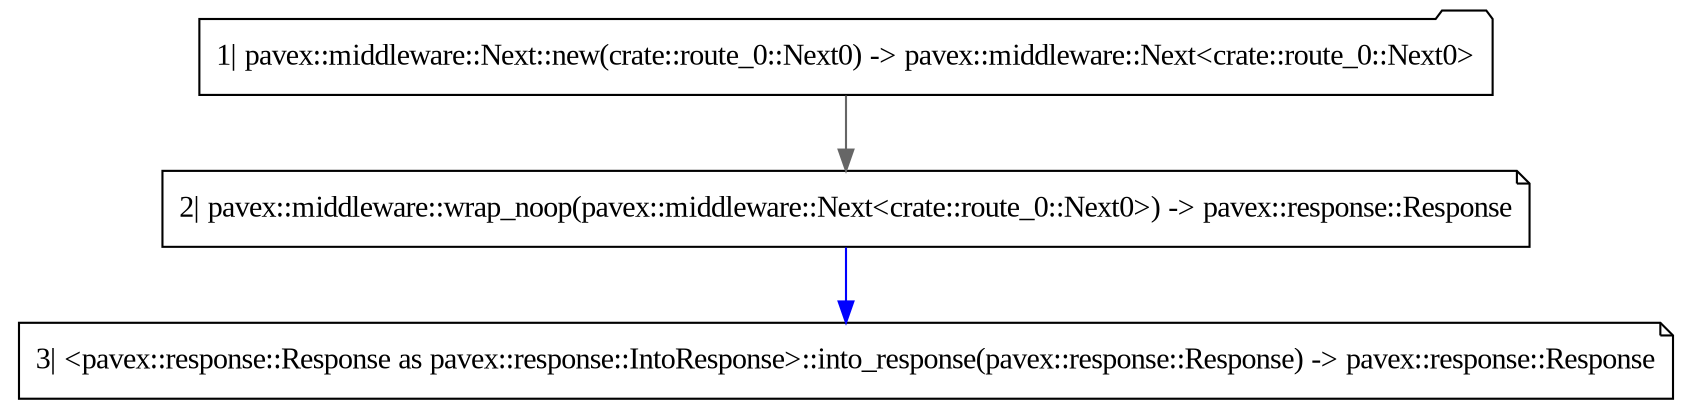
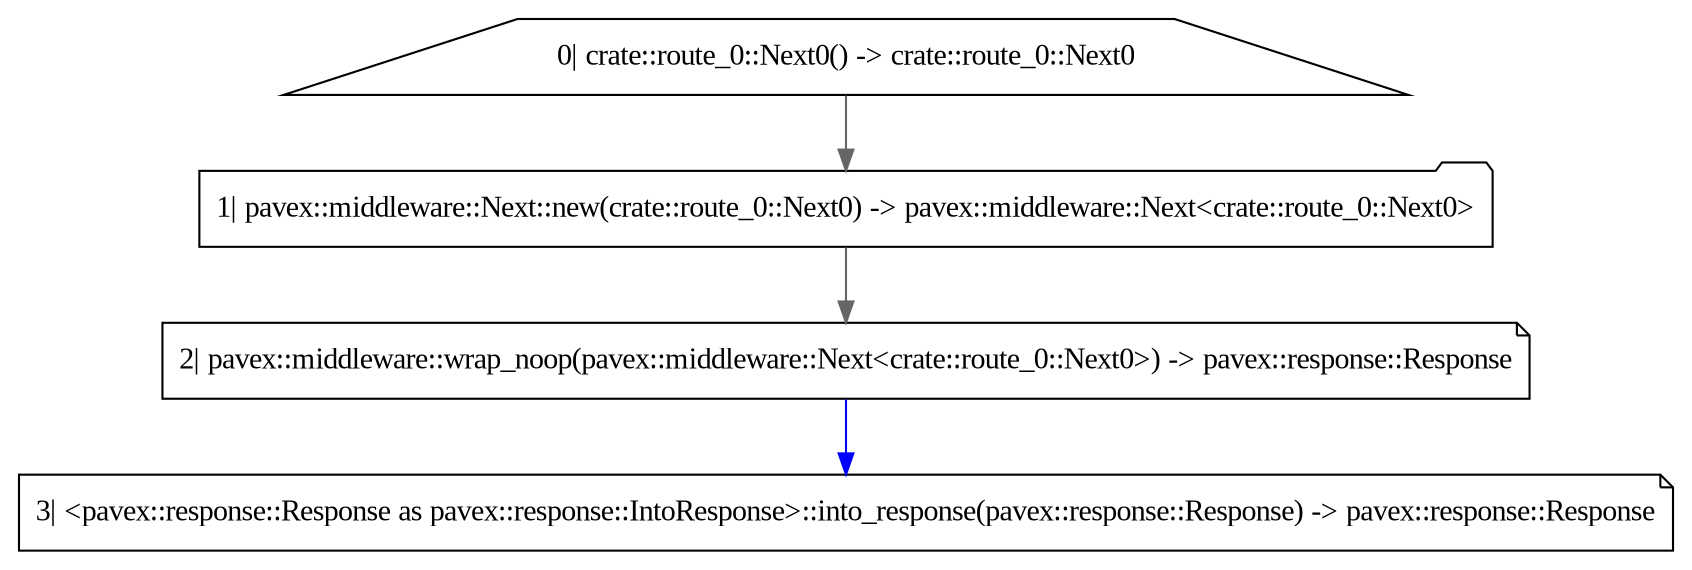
node "0| crate::route_0::Next0() -> crate::route_0::Next0": added
